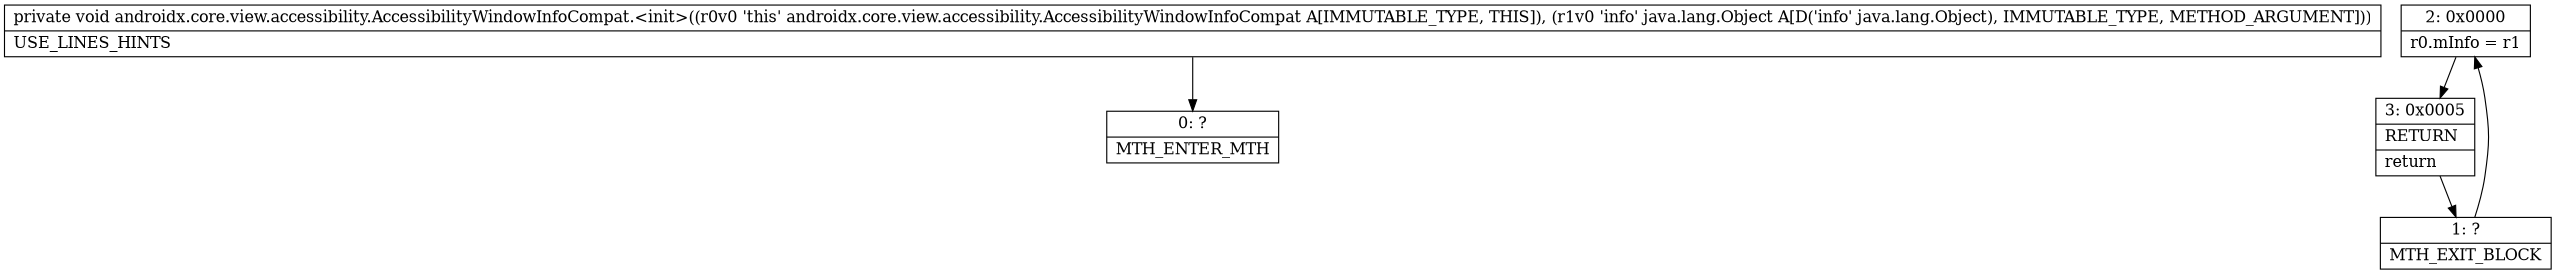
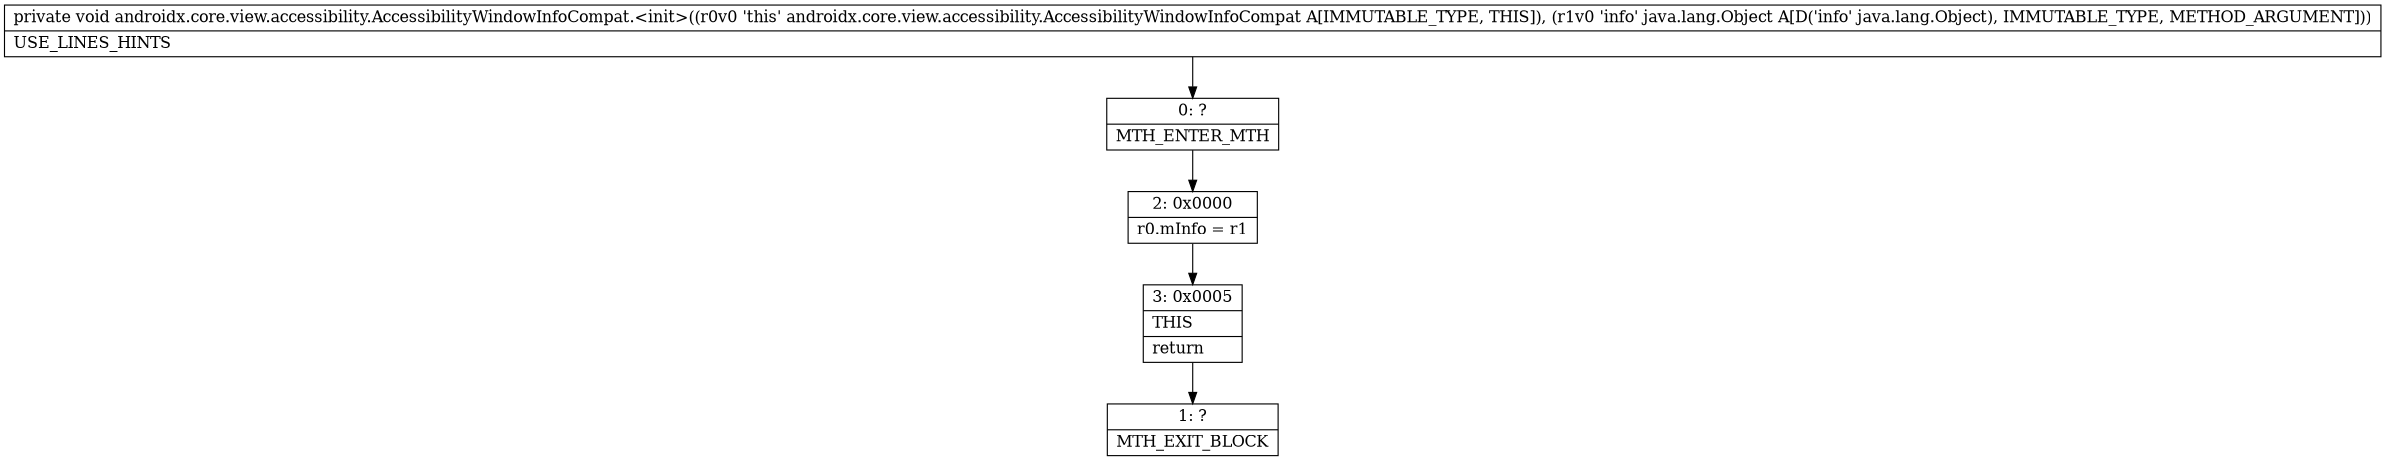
node "3: 0x0005": text "RETURN" -> "THIS"
edge "1: ?" -> "2: 0x0000": now "0: ?" -> "2: 0x0000"
